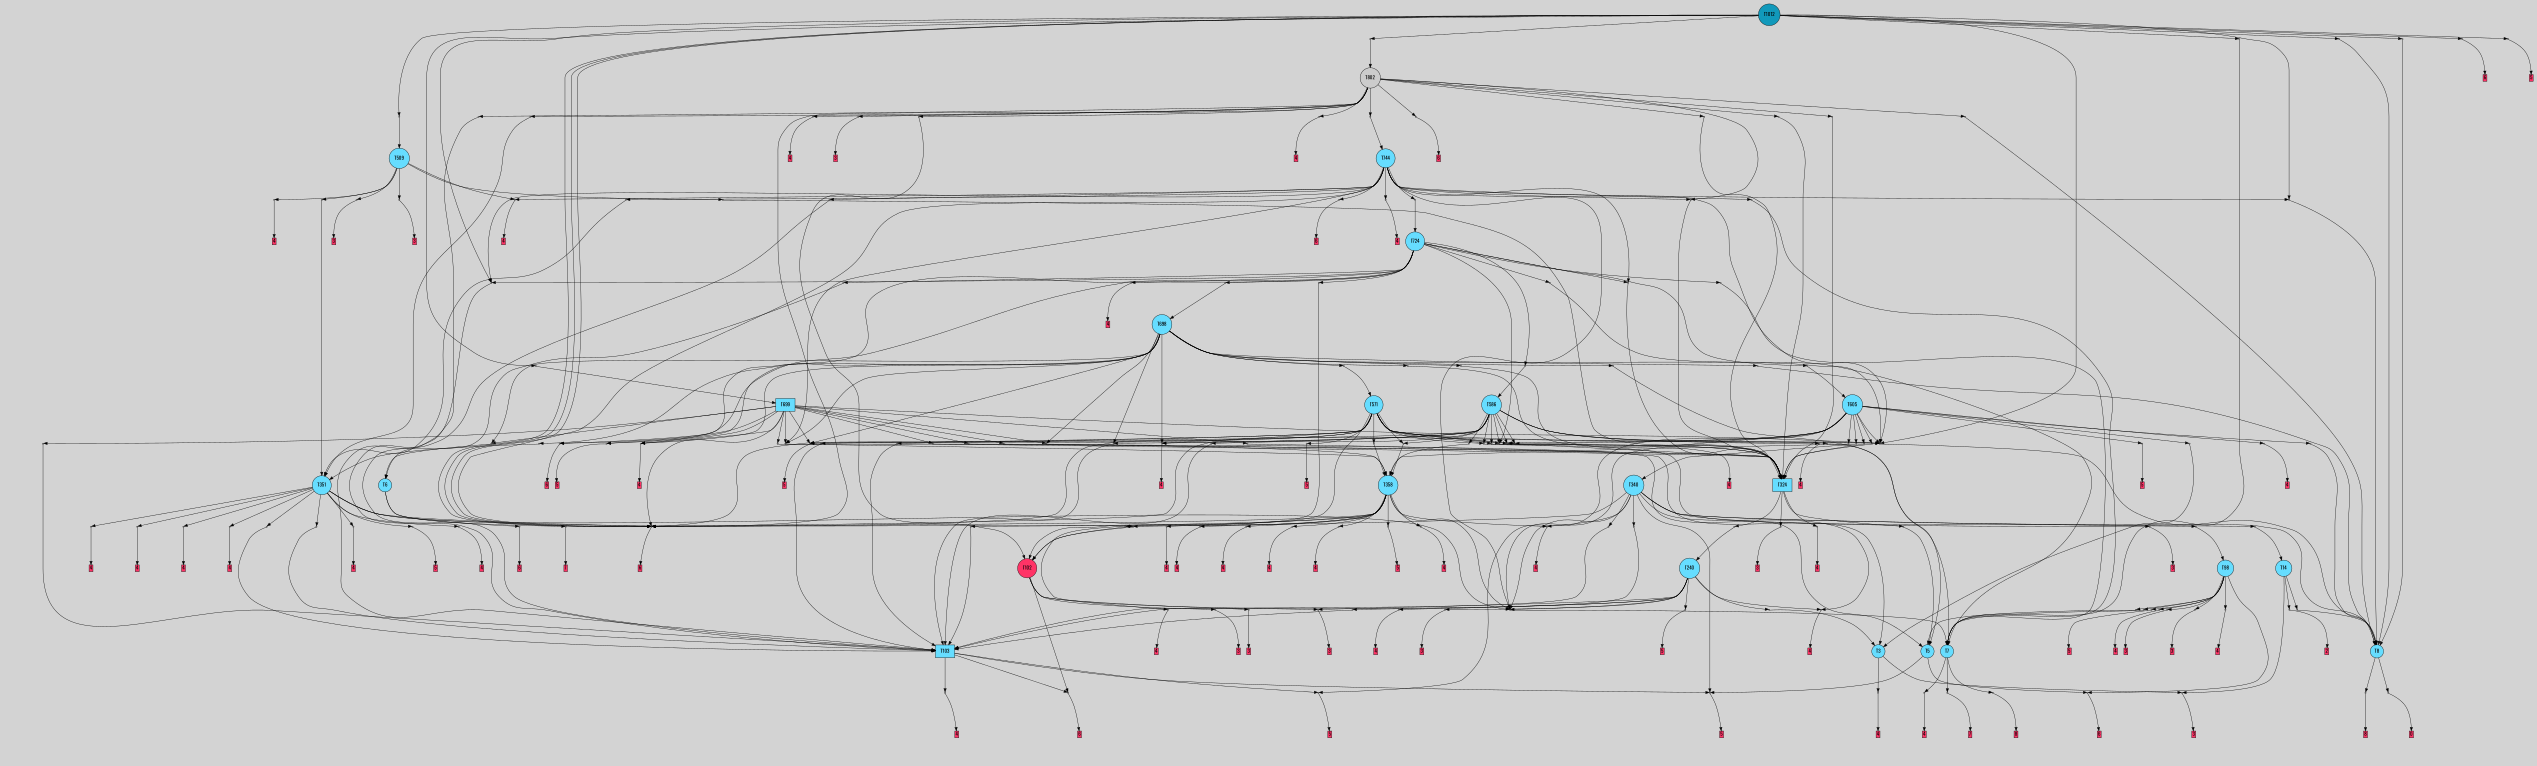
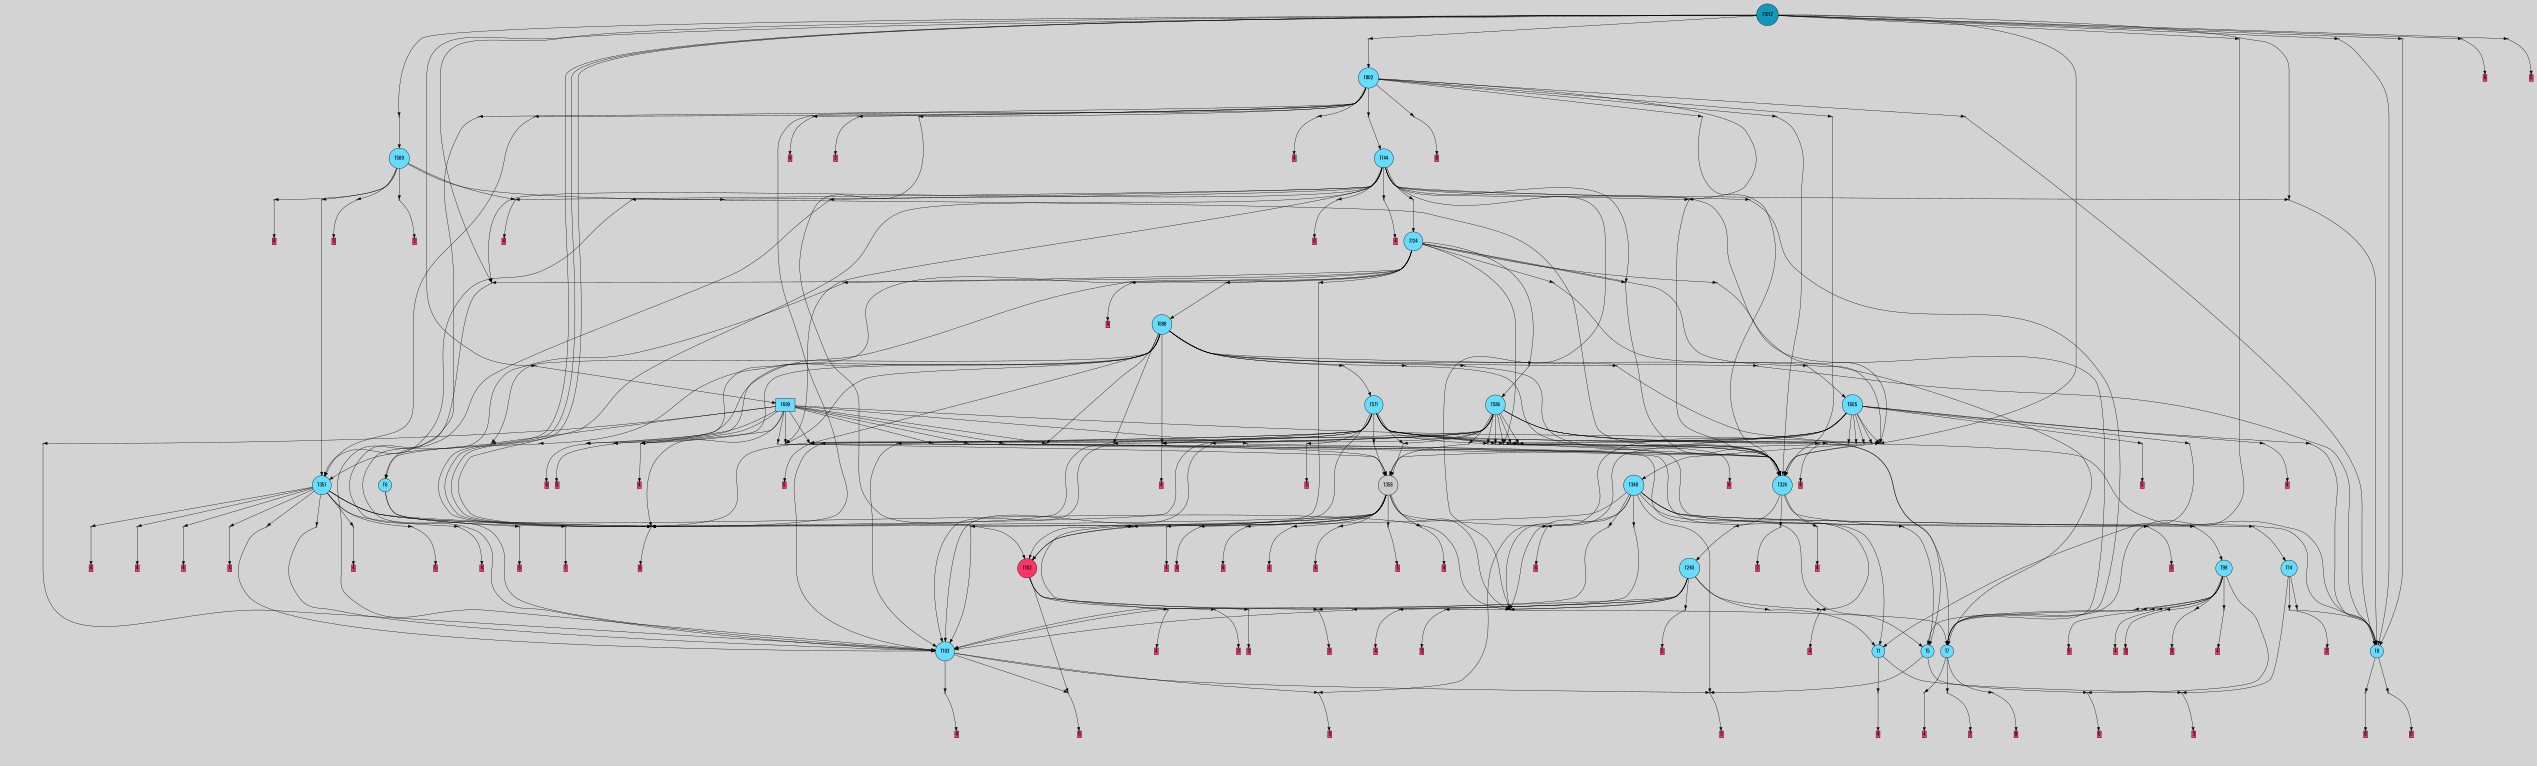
node "T802": fillcolor #cccccc -> #66ddff
node "T358": fillcolor #66ddff -> #cccccc
node "T324": shape box -> circle
node "T103": shape box -> circle
node "T3": label "T3" -> "T1"
